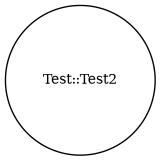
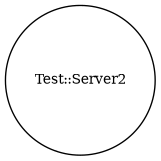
node "Test::Test2": label "Test::Test2" -> "Test::Server2"
